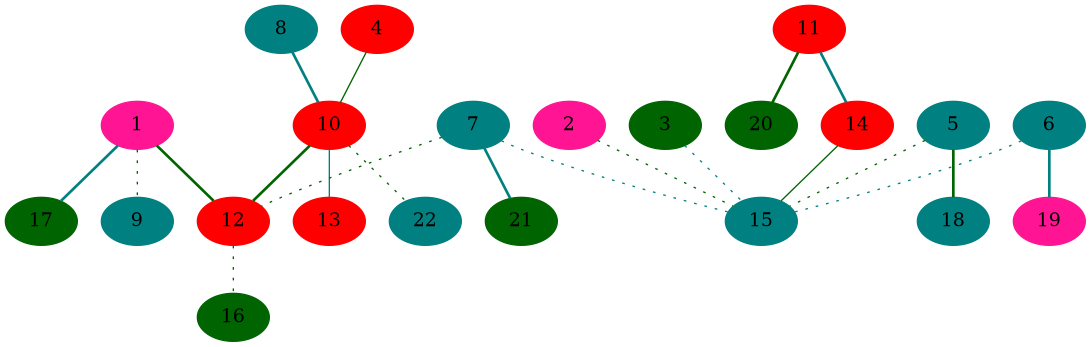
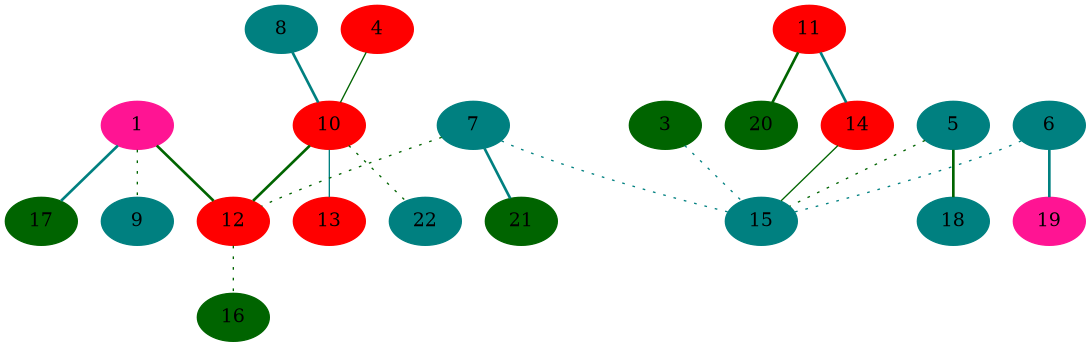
node "2": removed
